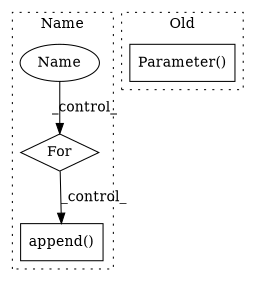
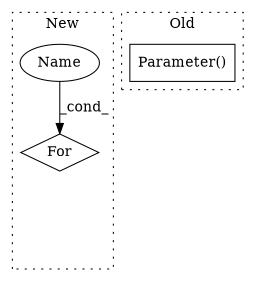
cluster "Name": label "Name" -> "New"
edge "Name" -> "For": label "_control_" -> "_cond_"
node "append()": removed
